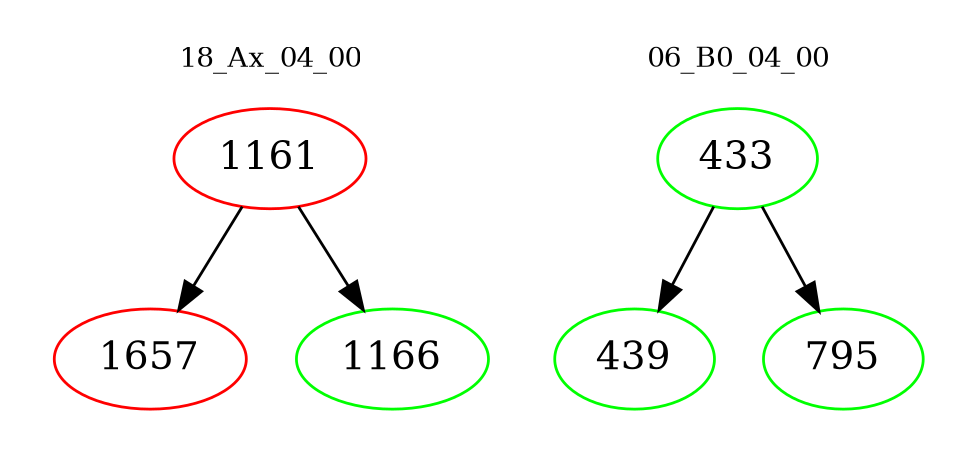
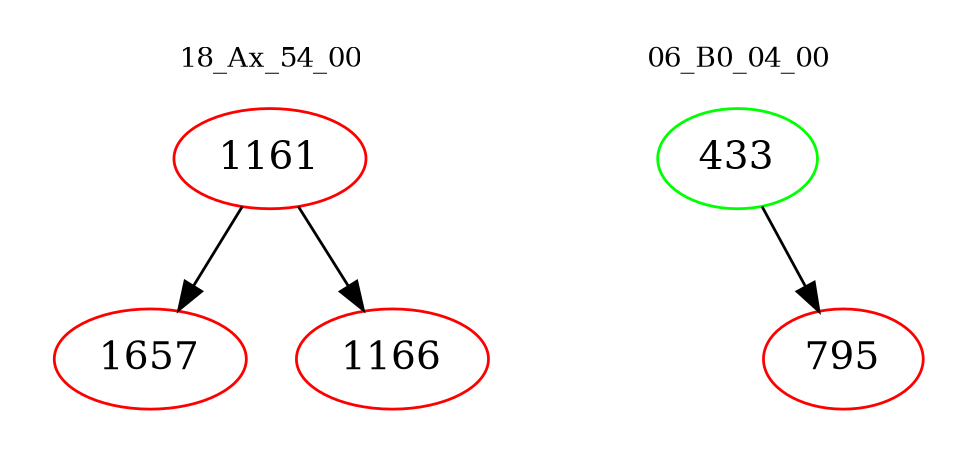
cluster "18_Ax_04_00": label "18_Ax_04_00" -> "18_Ax_54_00"
node "1166": color green -> red
node "439": removed
node "795": color green -> red
